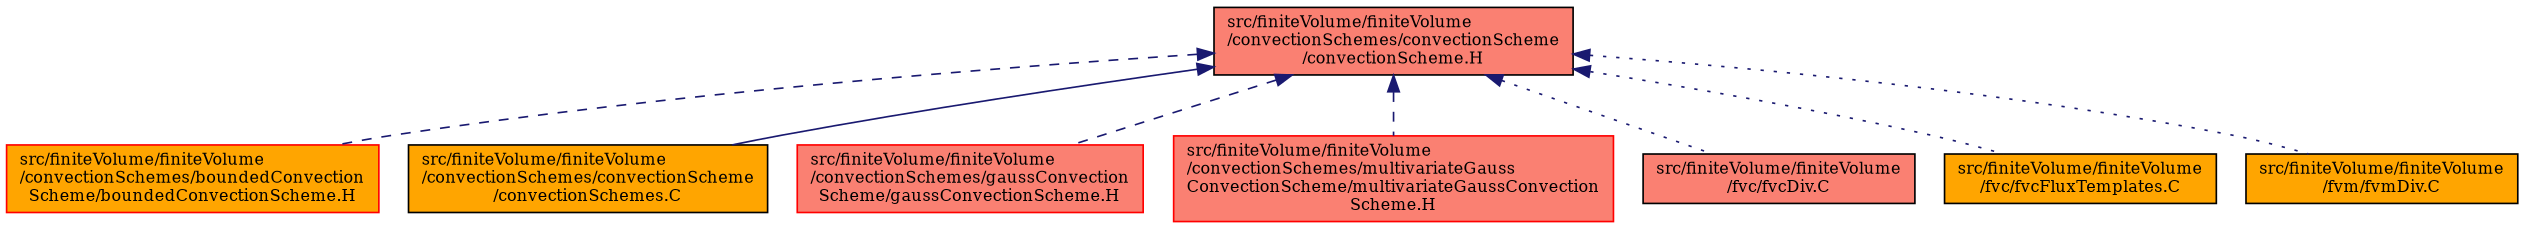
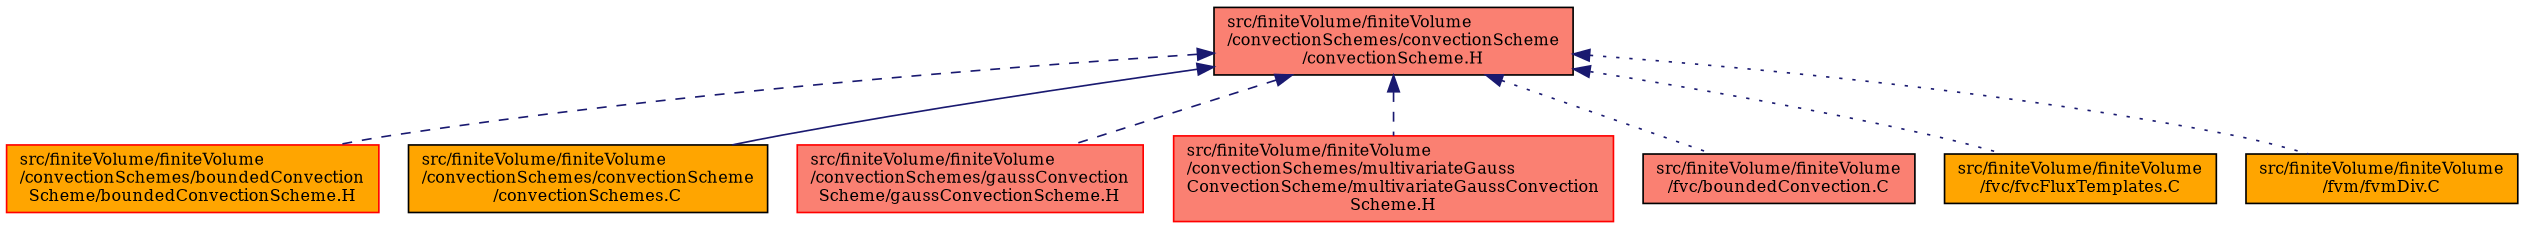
node "src/finiteVolume/finiteVolume /fvc/fvcDiv.C": label "src/finiteVolume/finiteVolume /fvc/fvcDiv.C" -> "src/finiteVolume/finiteVolume /fvc/boundedConvection.C"
